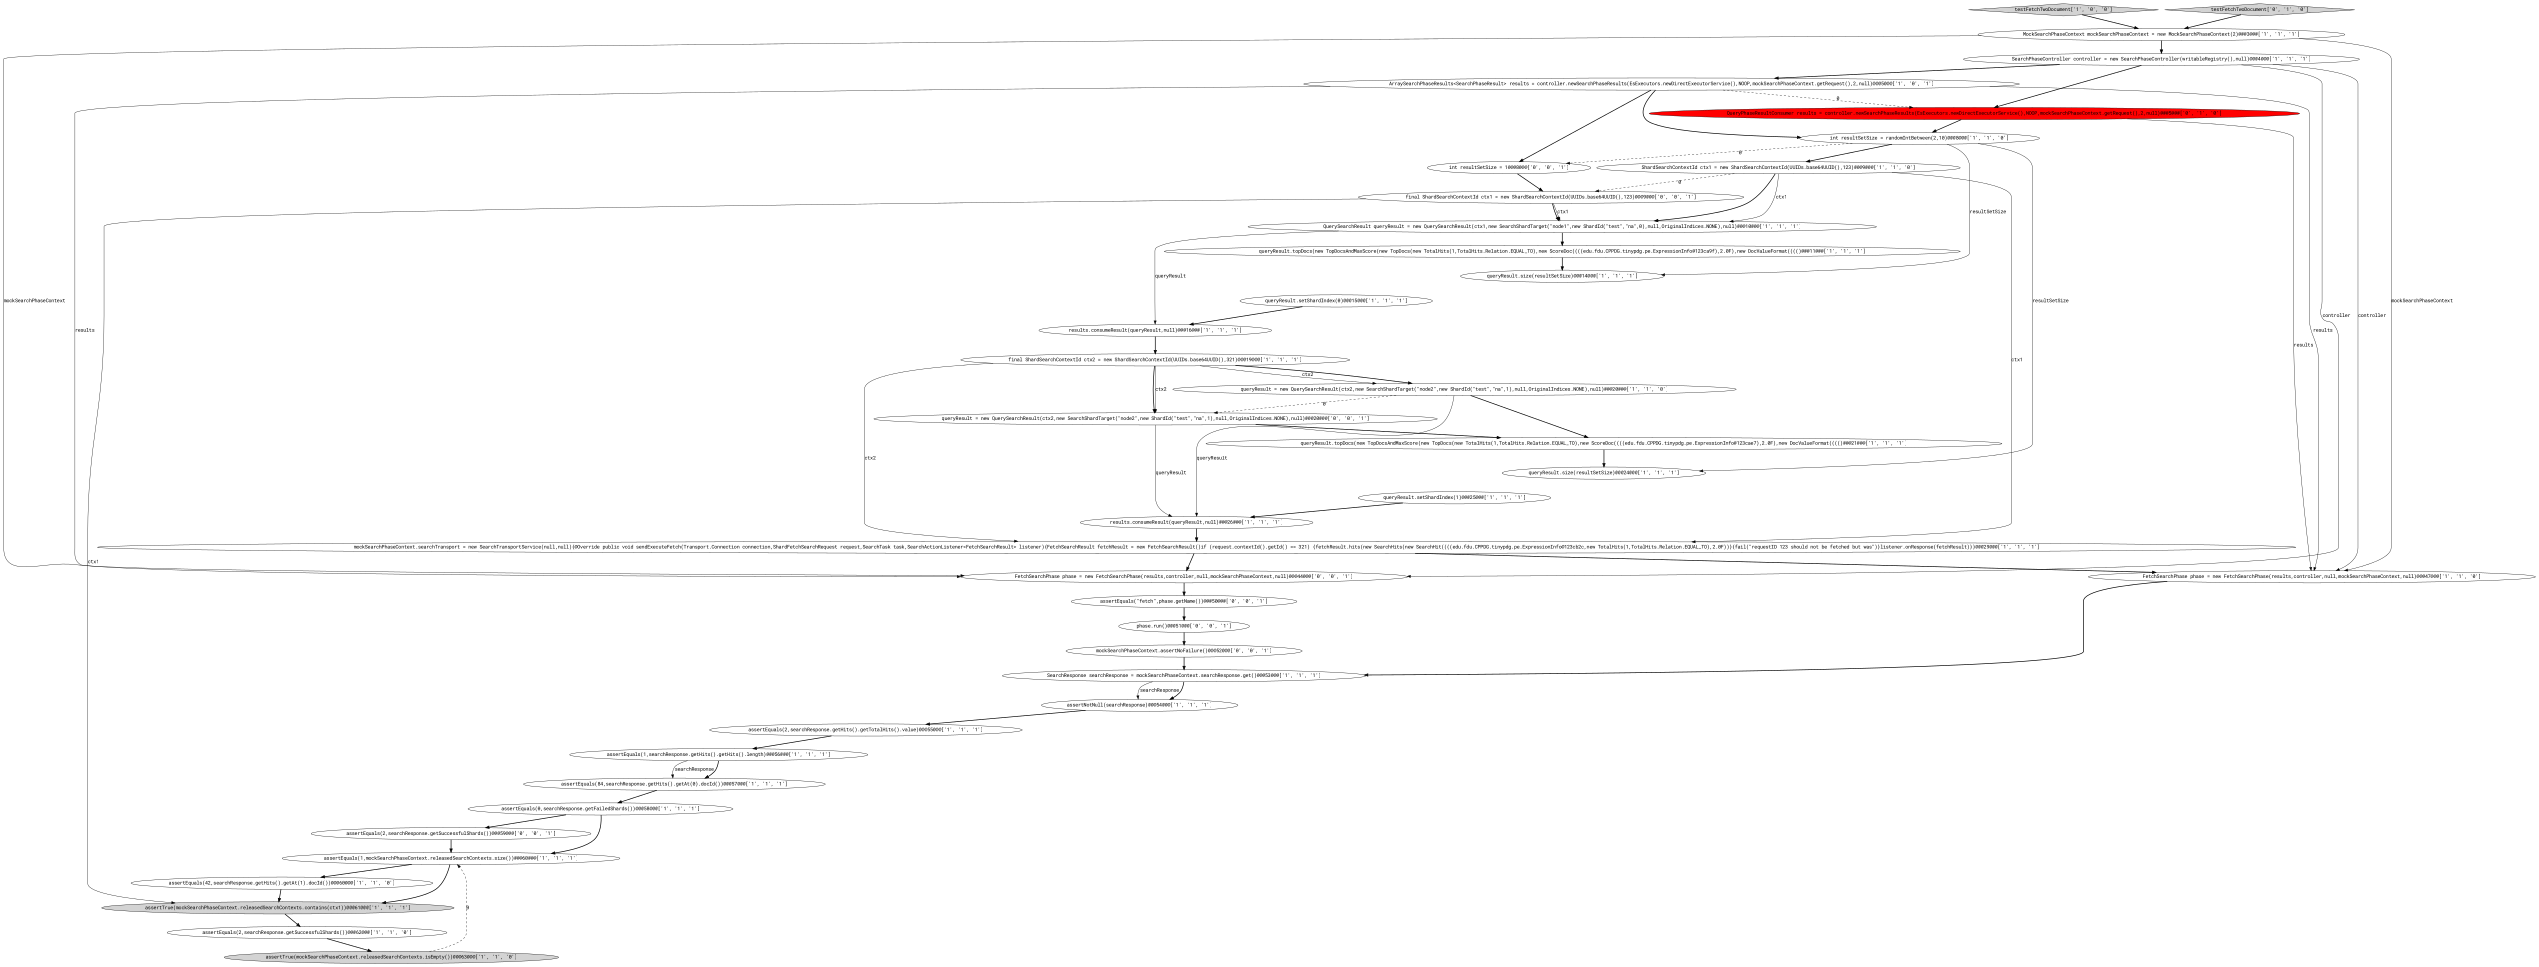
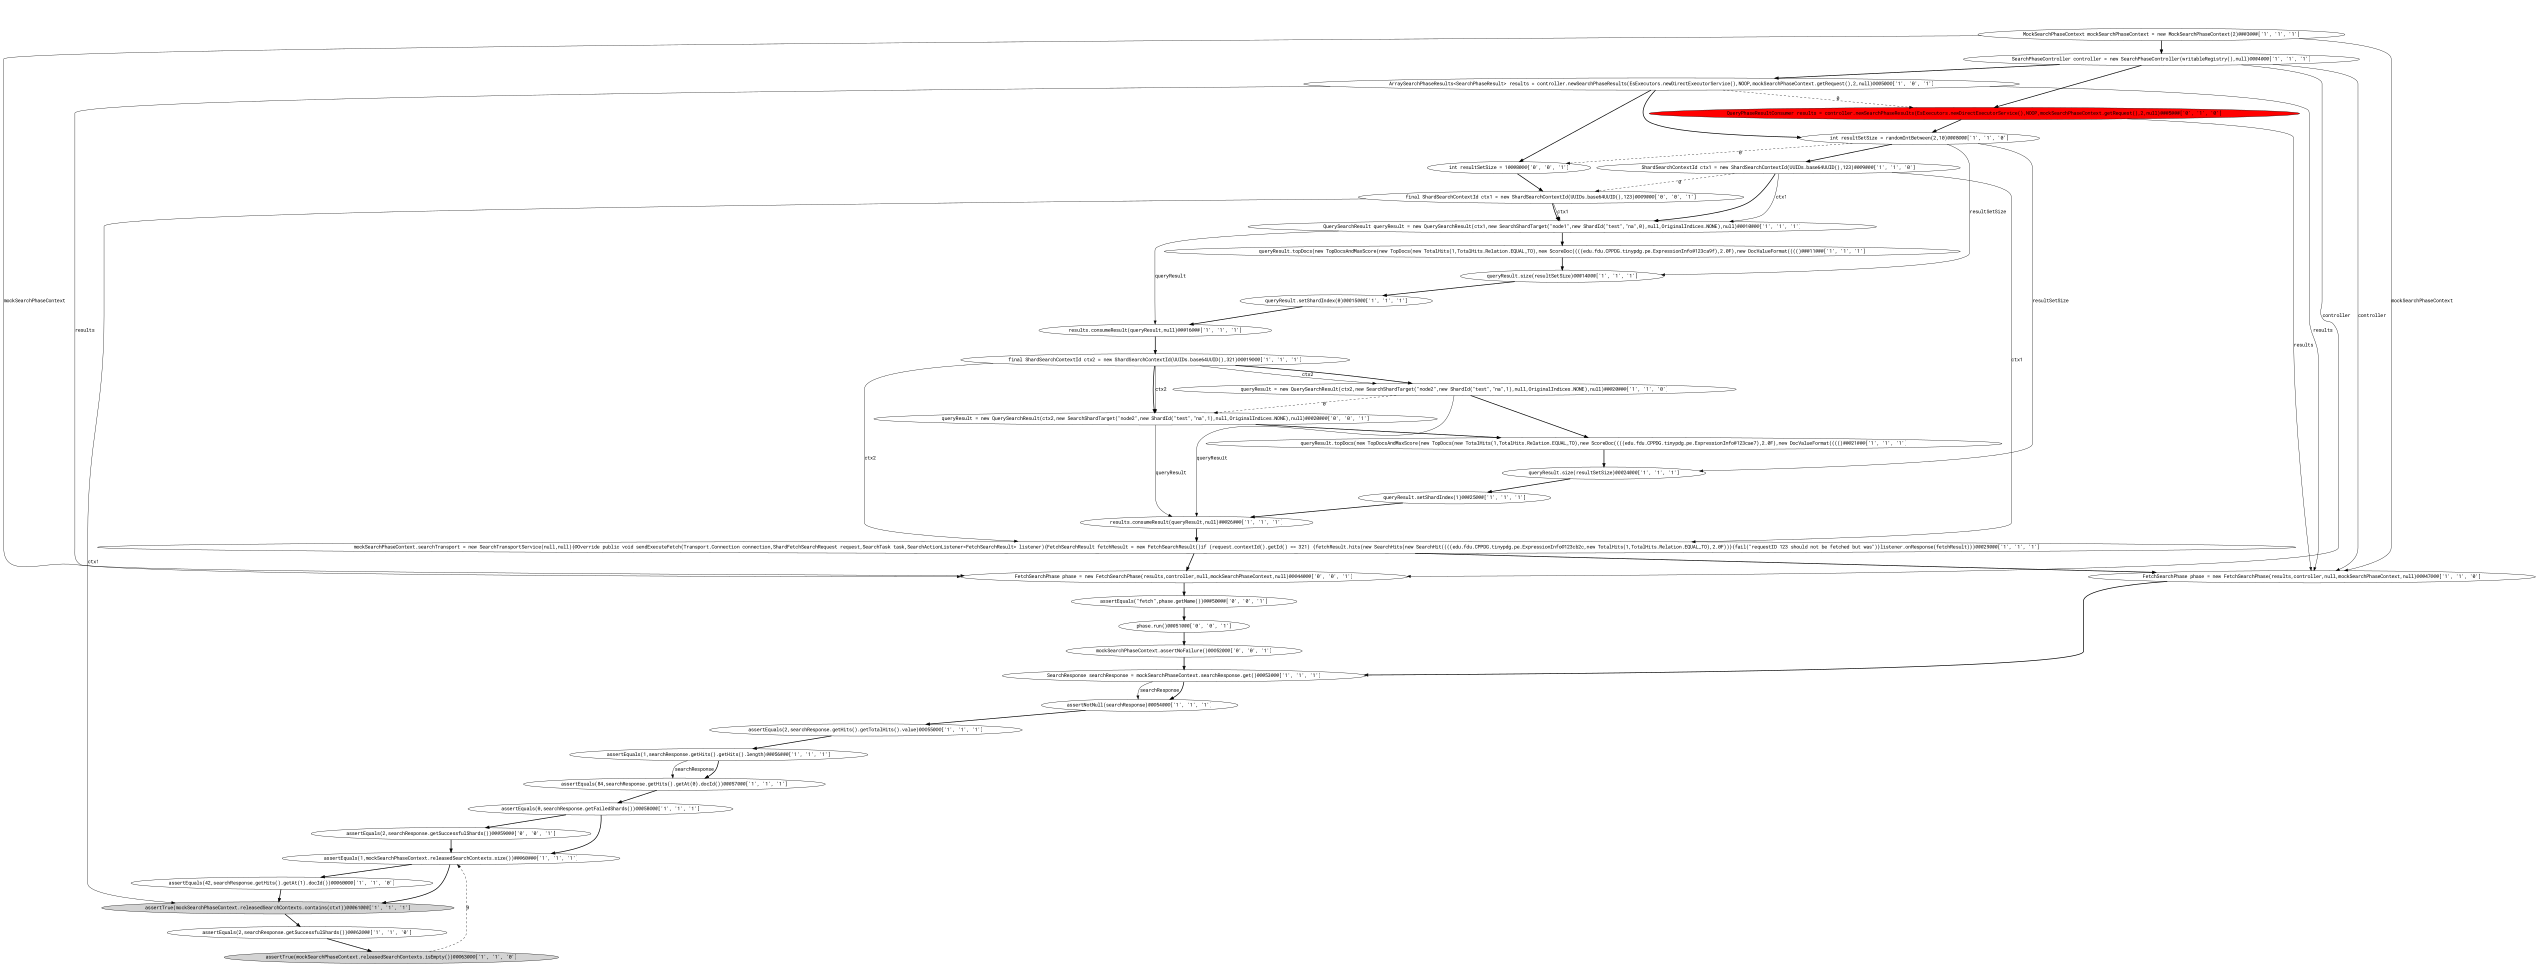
node "testFetchTwoDocument['1', '0', '0']": removed
node "testFetchTwoDocument['0', '1', '0']": removed
edge "queryResult.size(resultSetSize)@@@14@@@['1', '1', '1']" -> "queryResult.setShardIndex(0)@@@15@@@['1', '1', '1']": added
edge "queryResult.size(resultSetSize)@@@24@@@['1', '1', '1']" -> "queryResult.setShardIndex(1)@@@25@@@['1', '1', '1']": added
